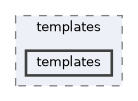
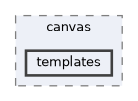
cluster "templates": label "templates" -> "canvas"
